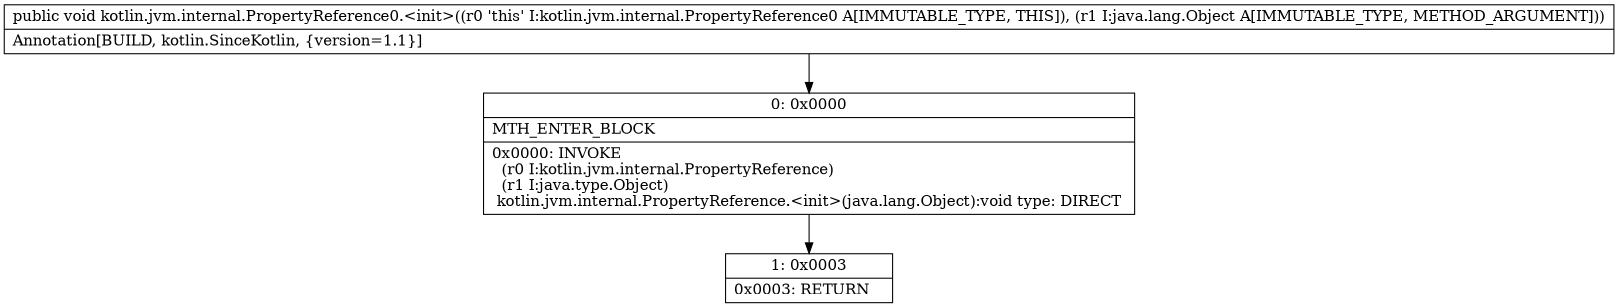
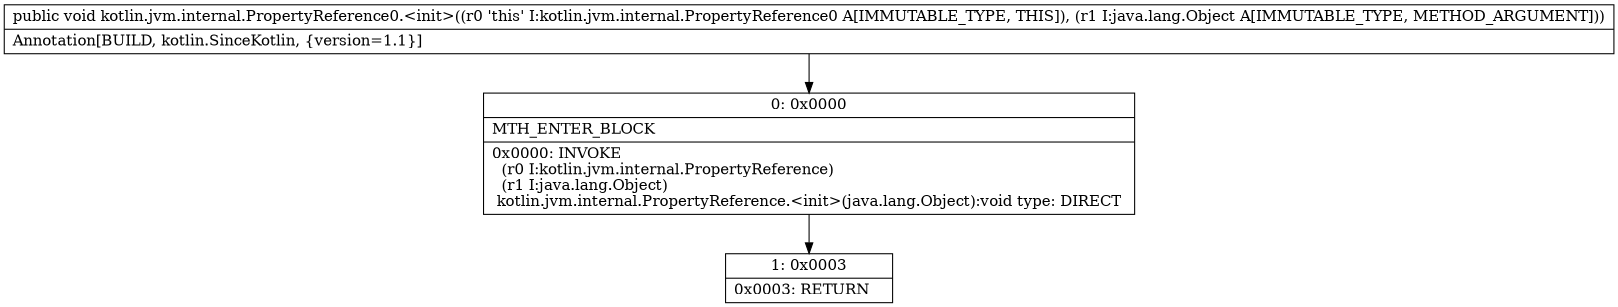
node "0: 0x0000": text "(r1 I:java.type.Object)" -> "(r1 I:java.lang.Object)"
